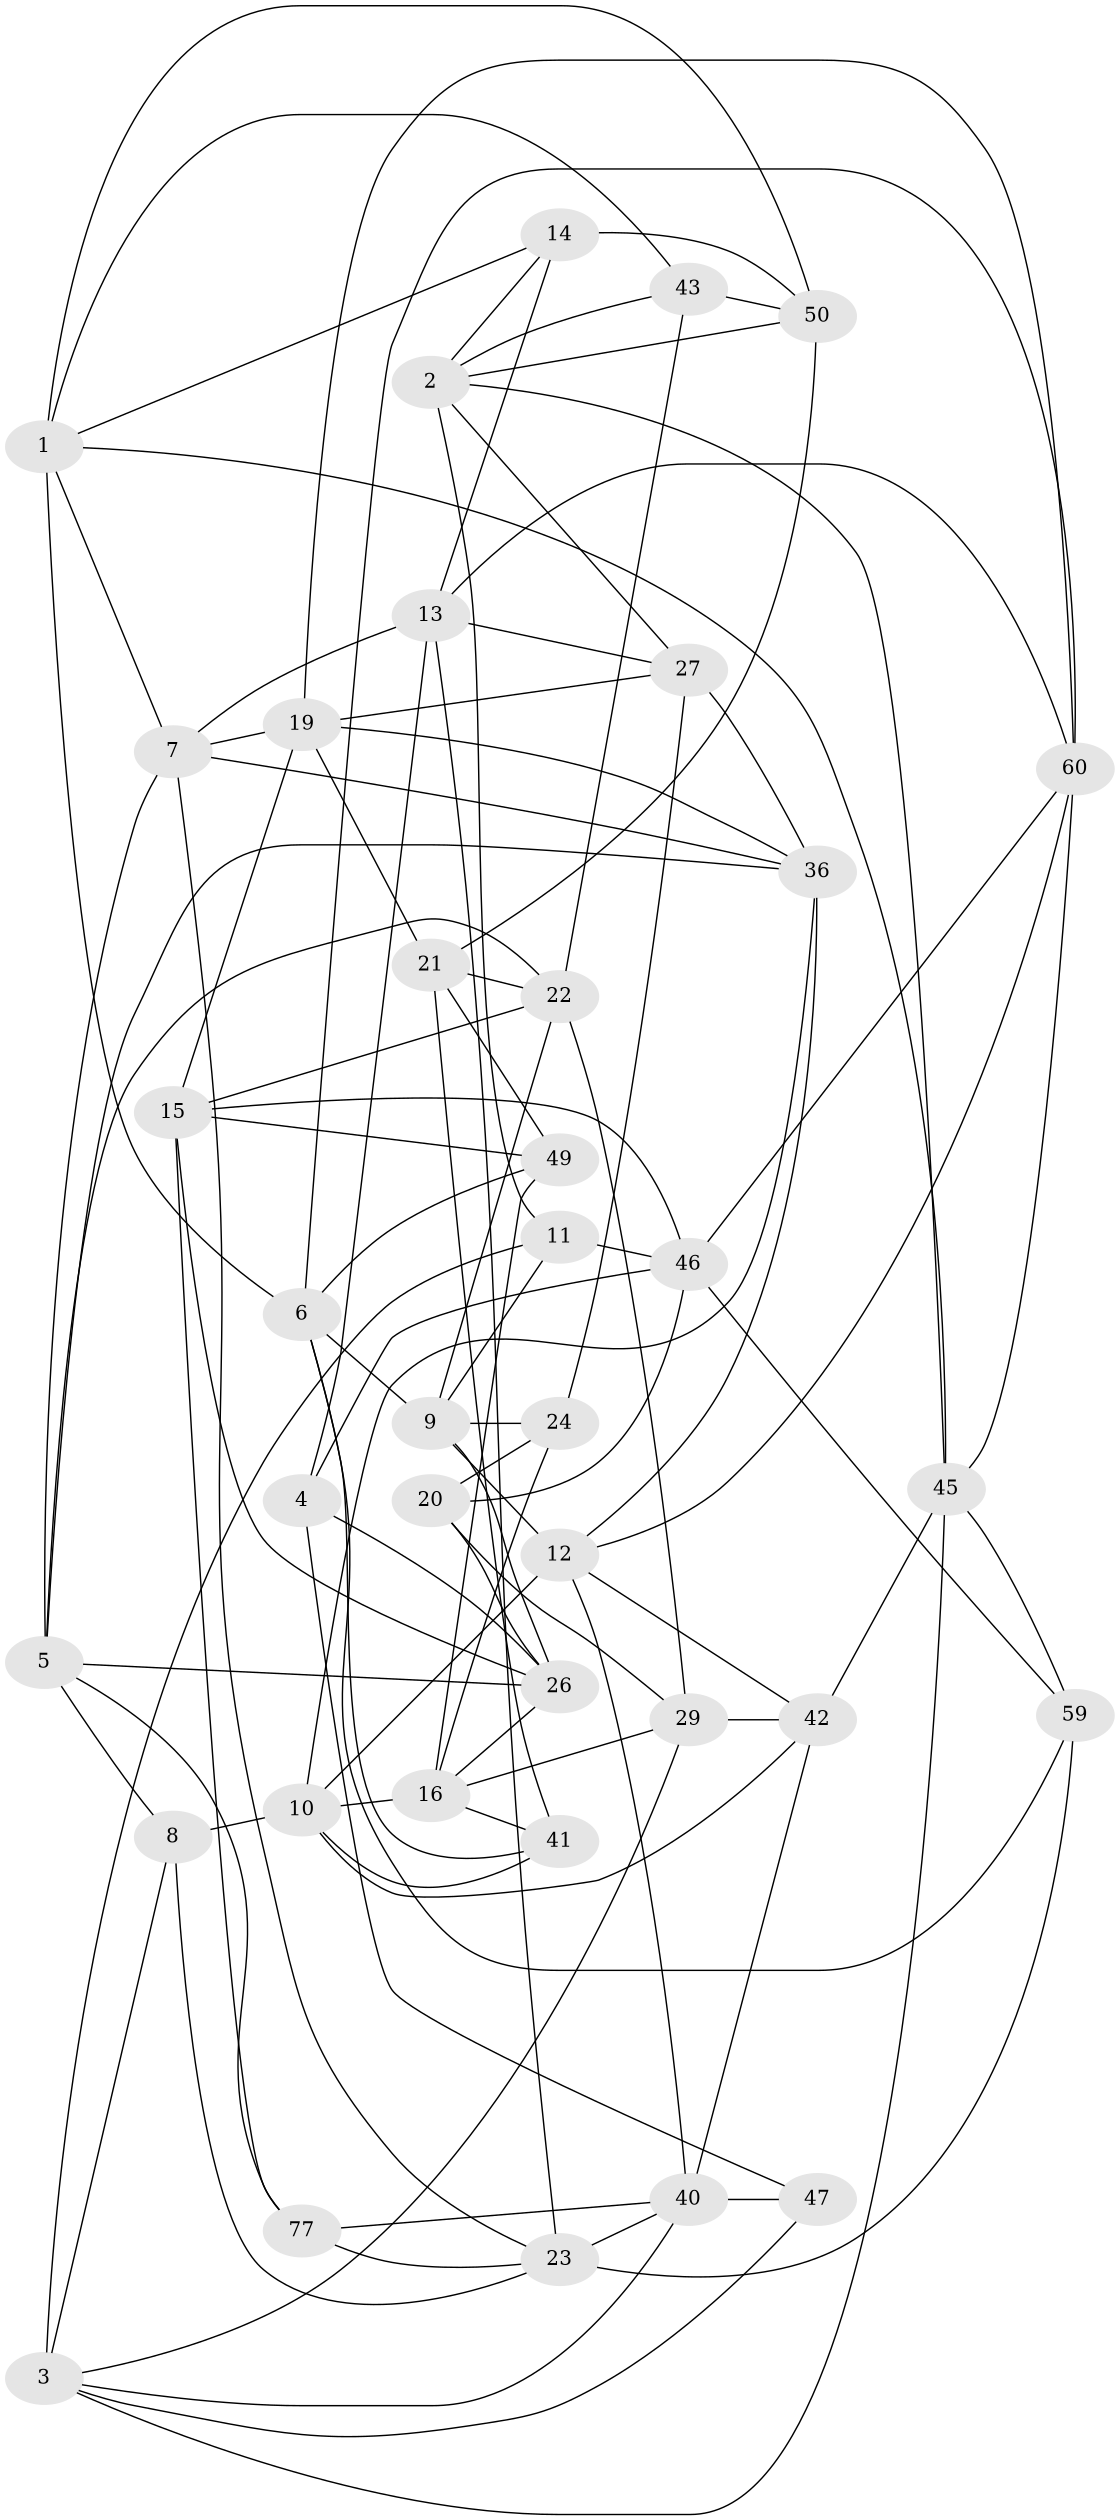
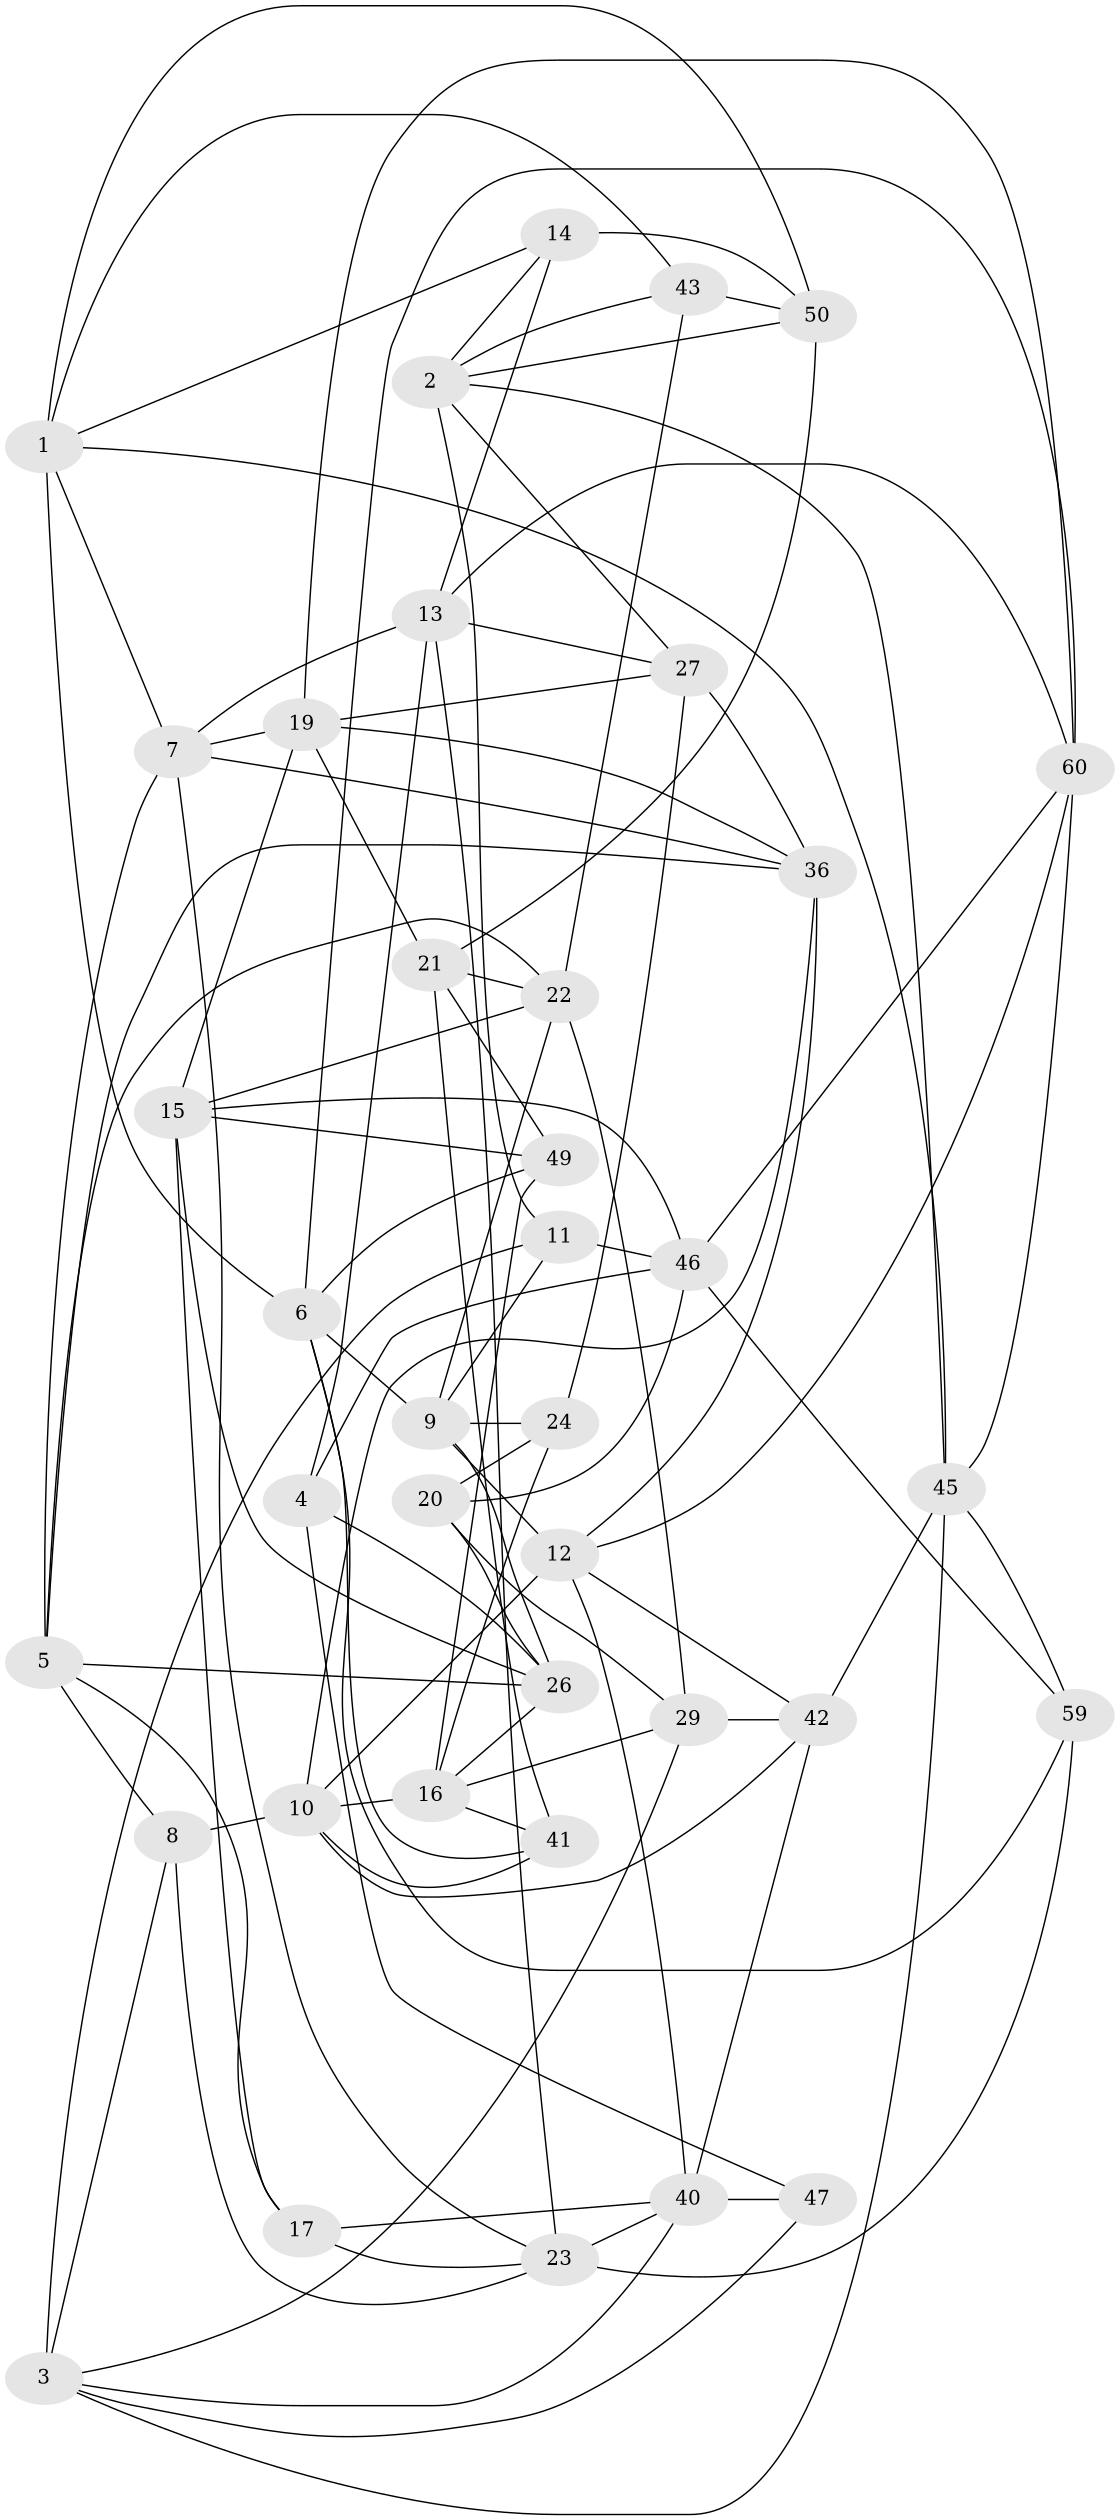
node "77": label "77" -> "17"
